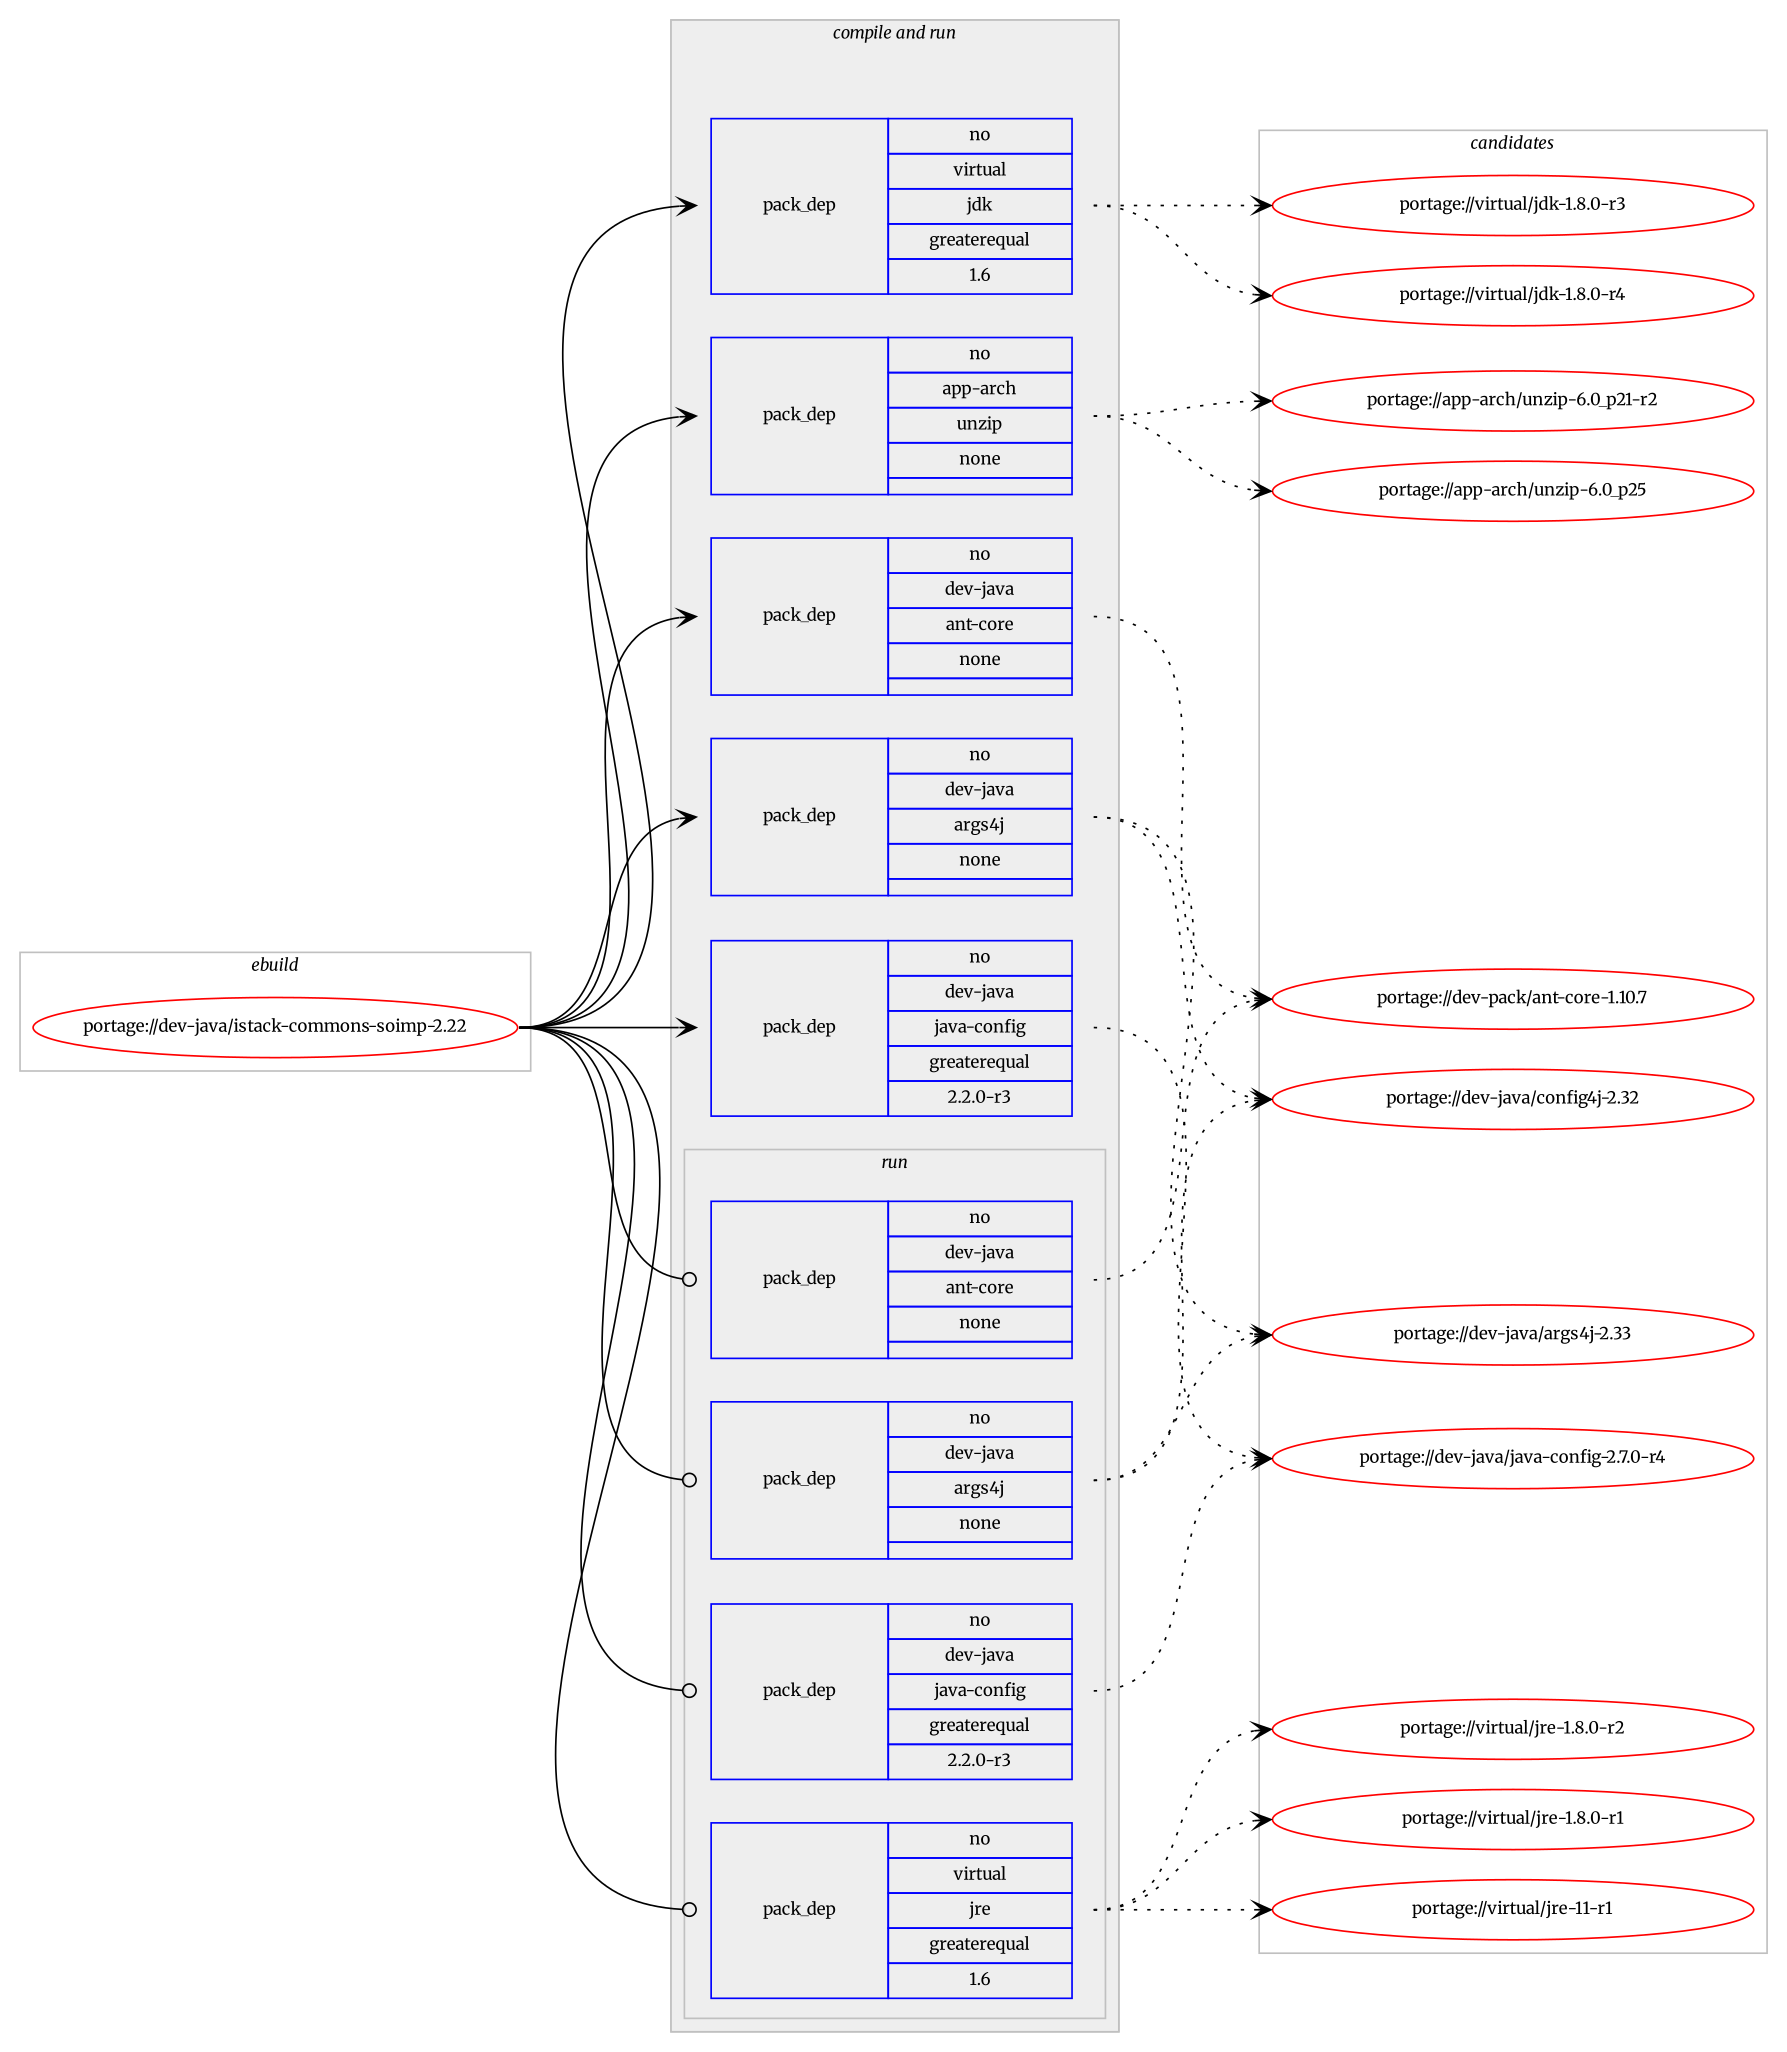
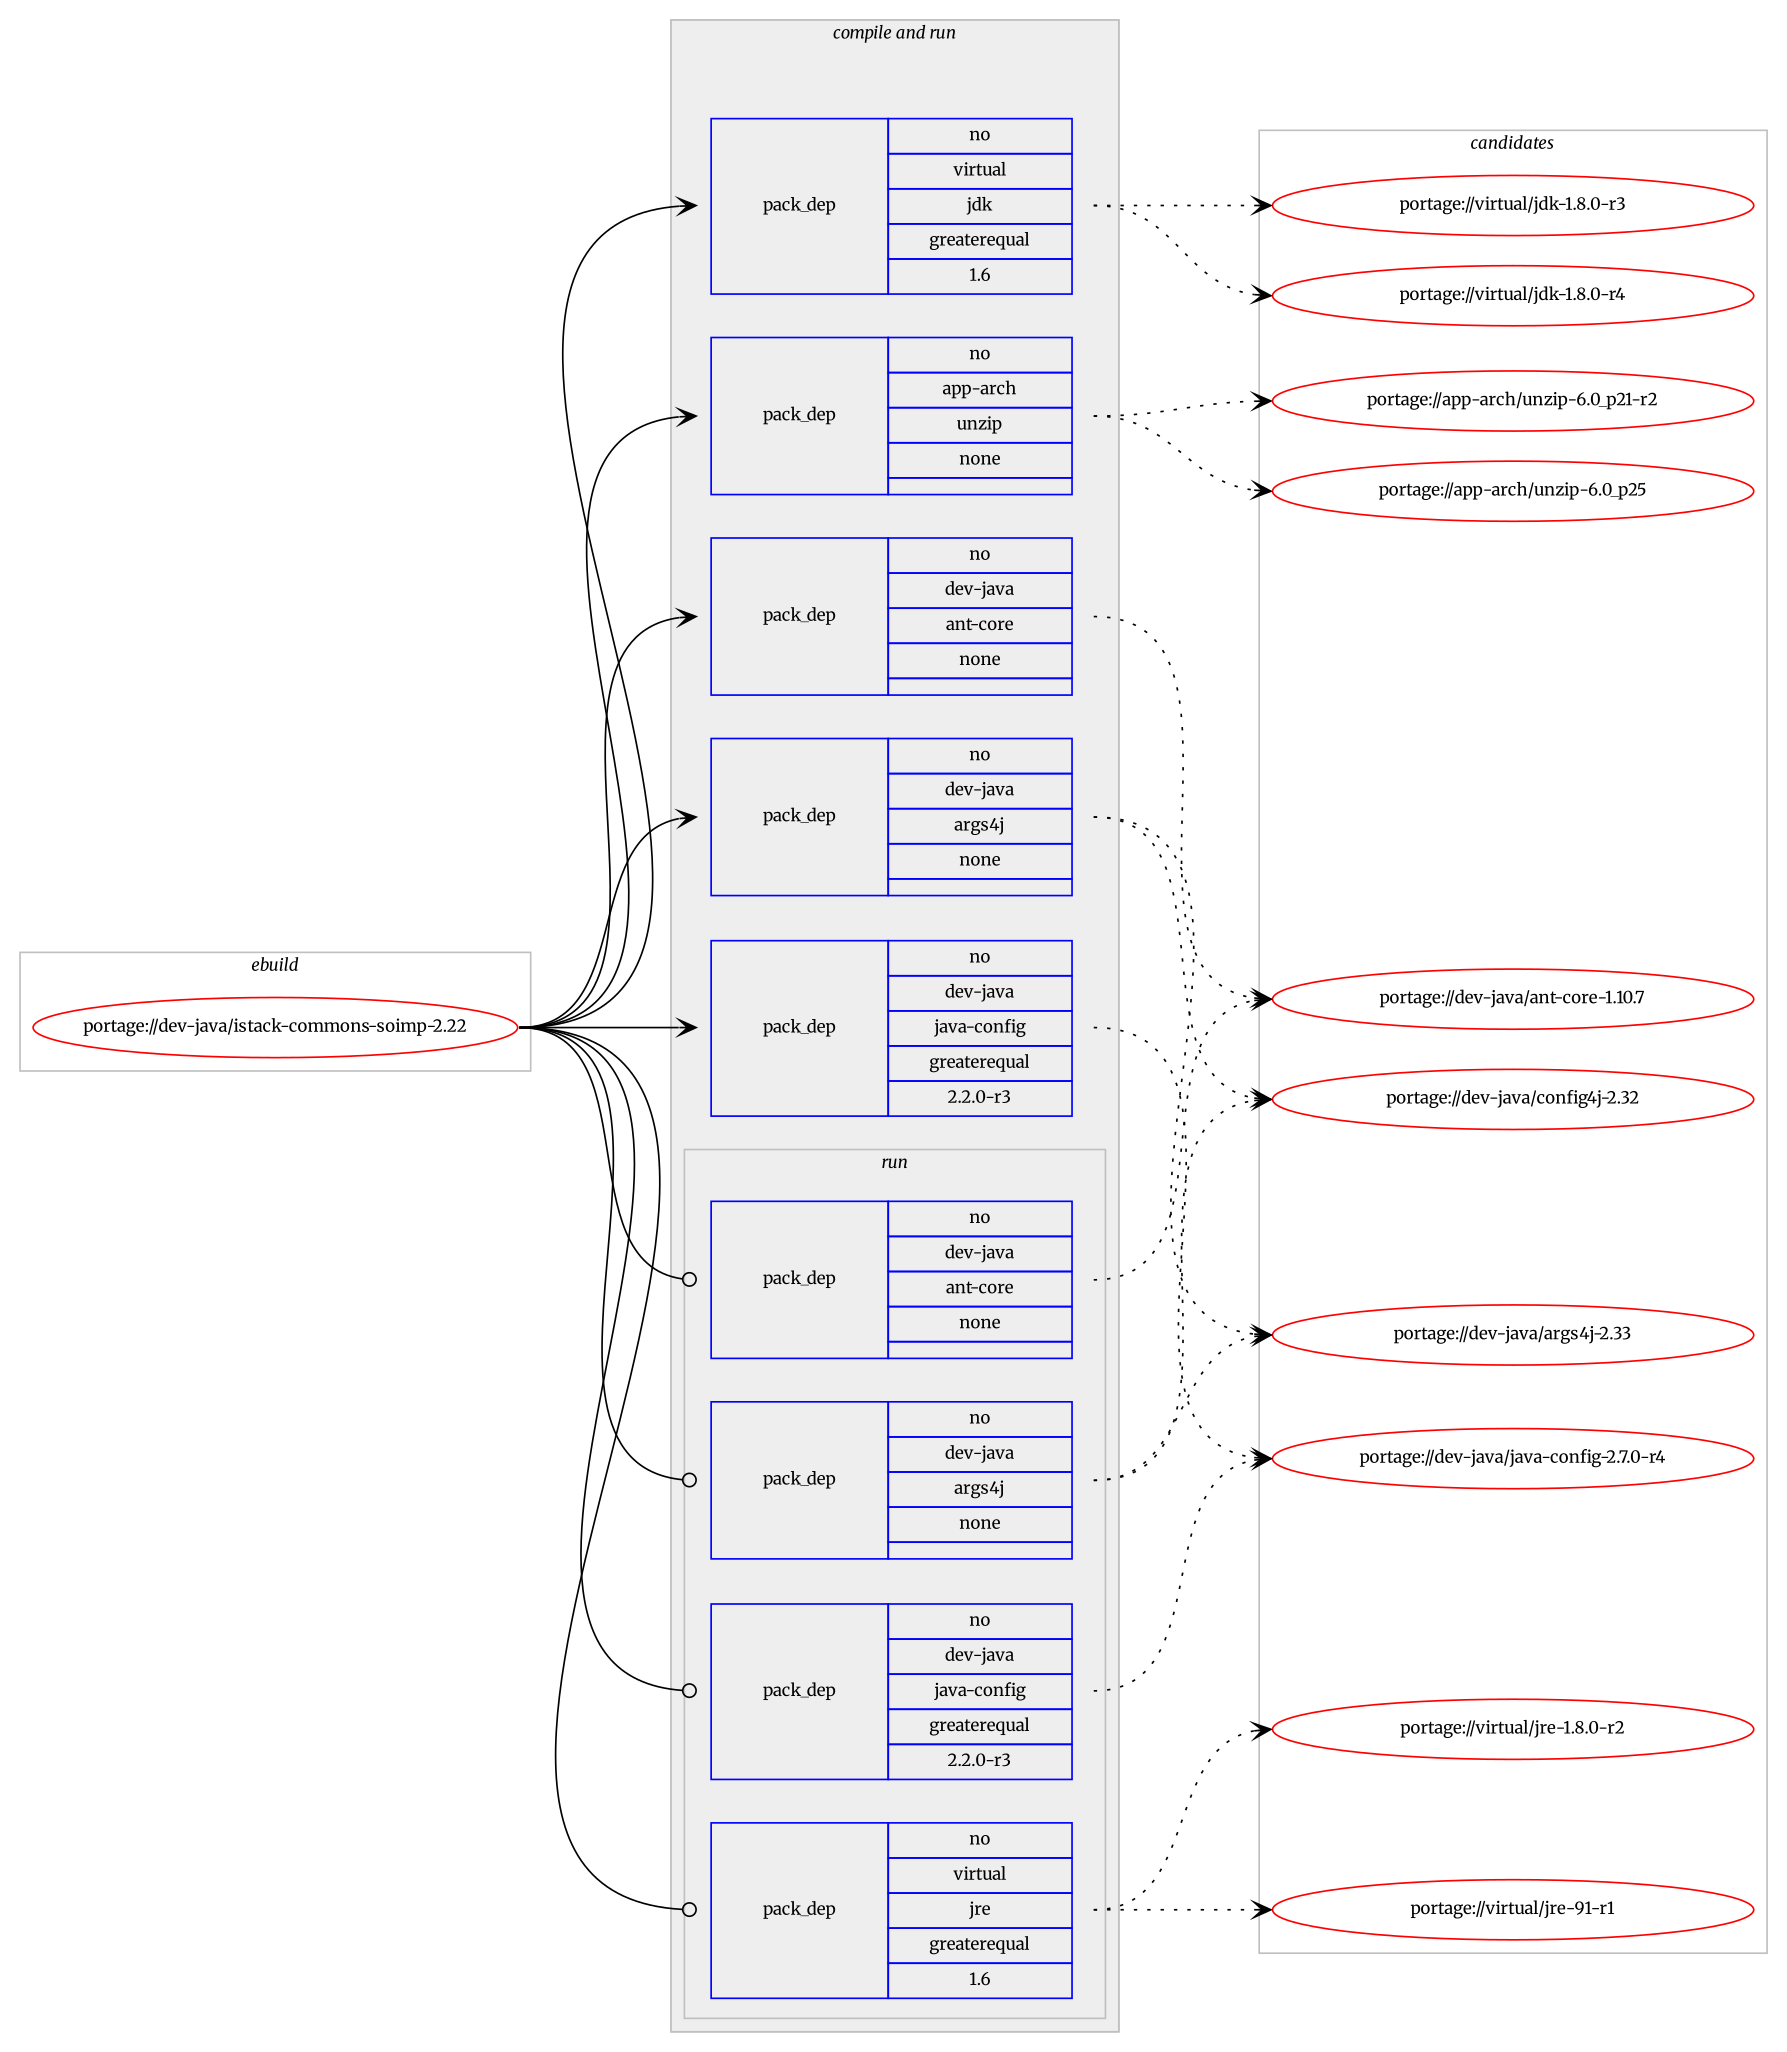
node "portage://dev-pack/ant-core-1.10.7": label "portage://dev-pack/ant-core-1.10.7" -> "portage://dev-java/ant-core-1.10.7"
node "portage://virtual/jre-1.8.0-r1": removed
node "portage://virtual/jre-11-r1": label "portage://virtual/jre-11-r1" -> "portage://virtual/jre-91-r1"
